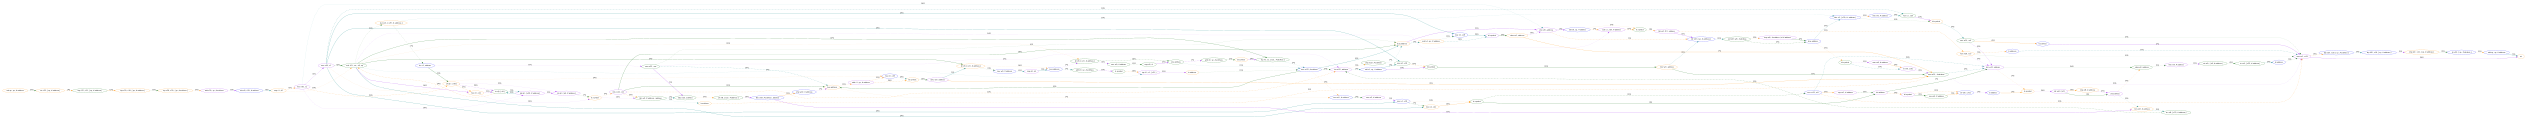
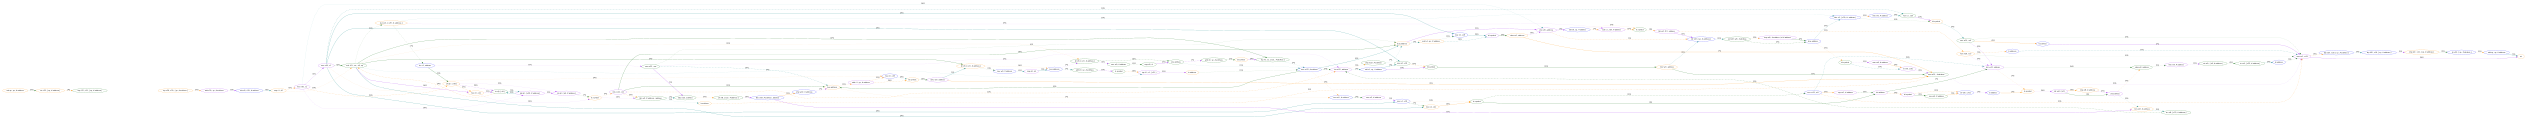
edge "csel x21 , xzr , x8 , eq" -> "sub x1 , x29 , # address": now "stur x21 , [ x29 , #- address ]" -> "sub x1 , x29 , # address"
edge "mov w21 , # address" -> "cbz w21 , address": removed, label "DFG"
node "stp x20 , x19 , [ sp , # address ]": removed
